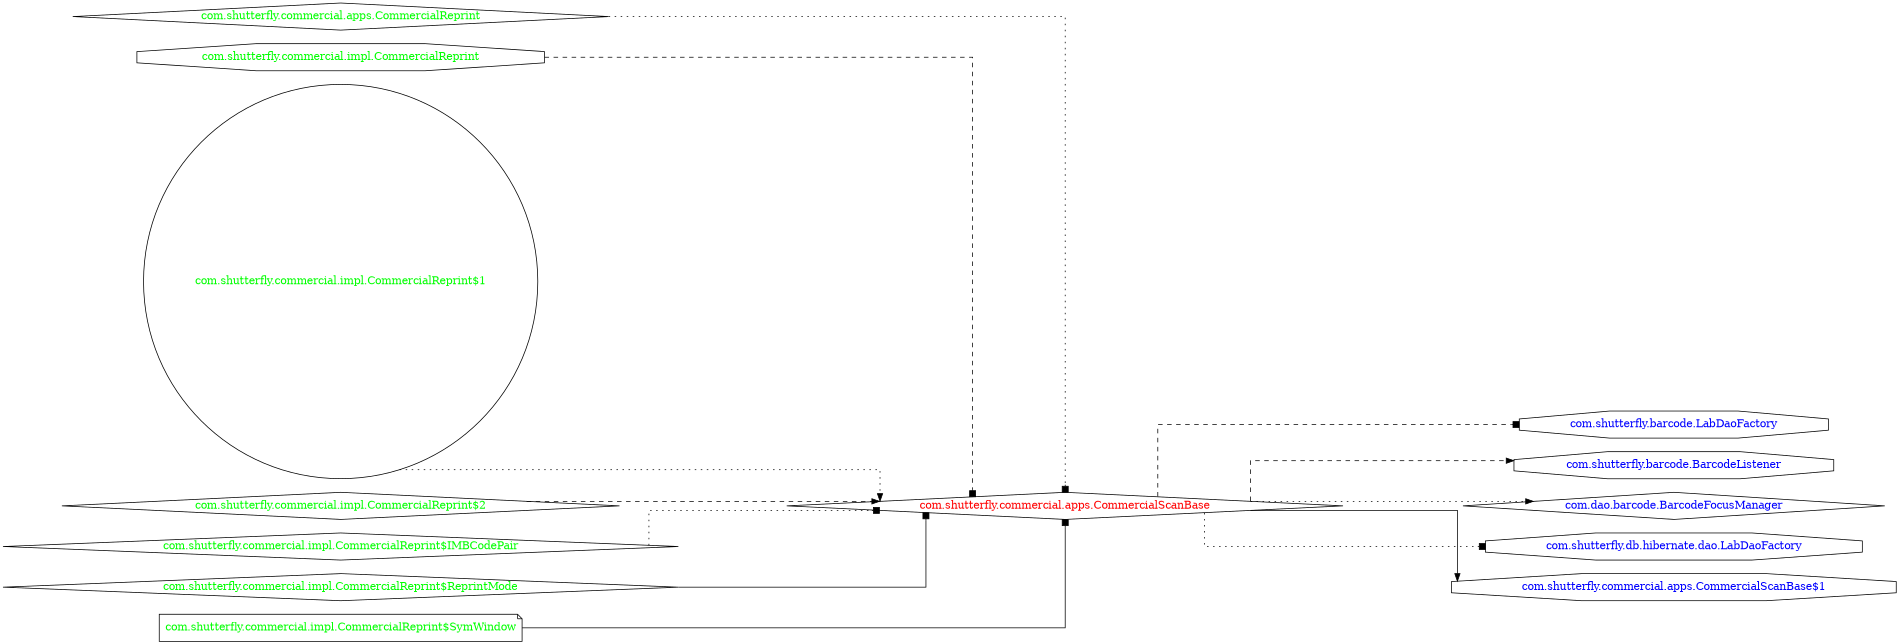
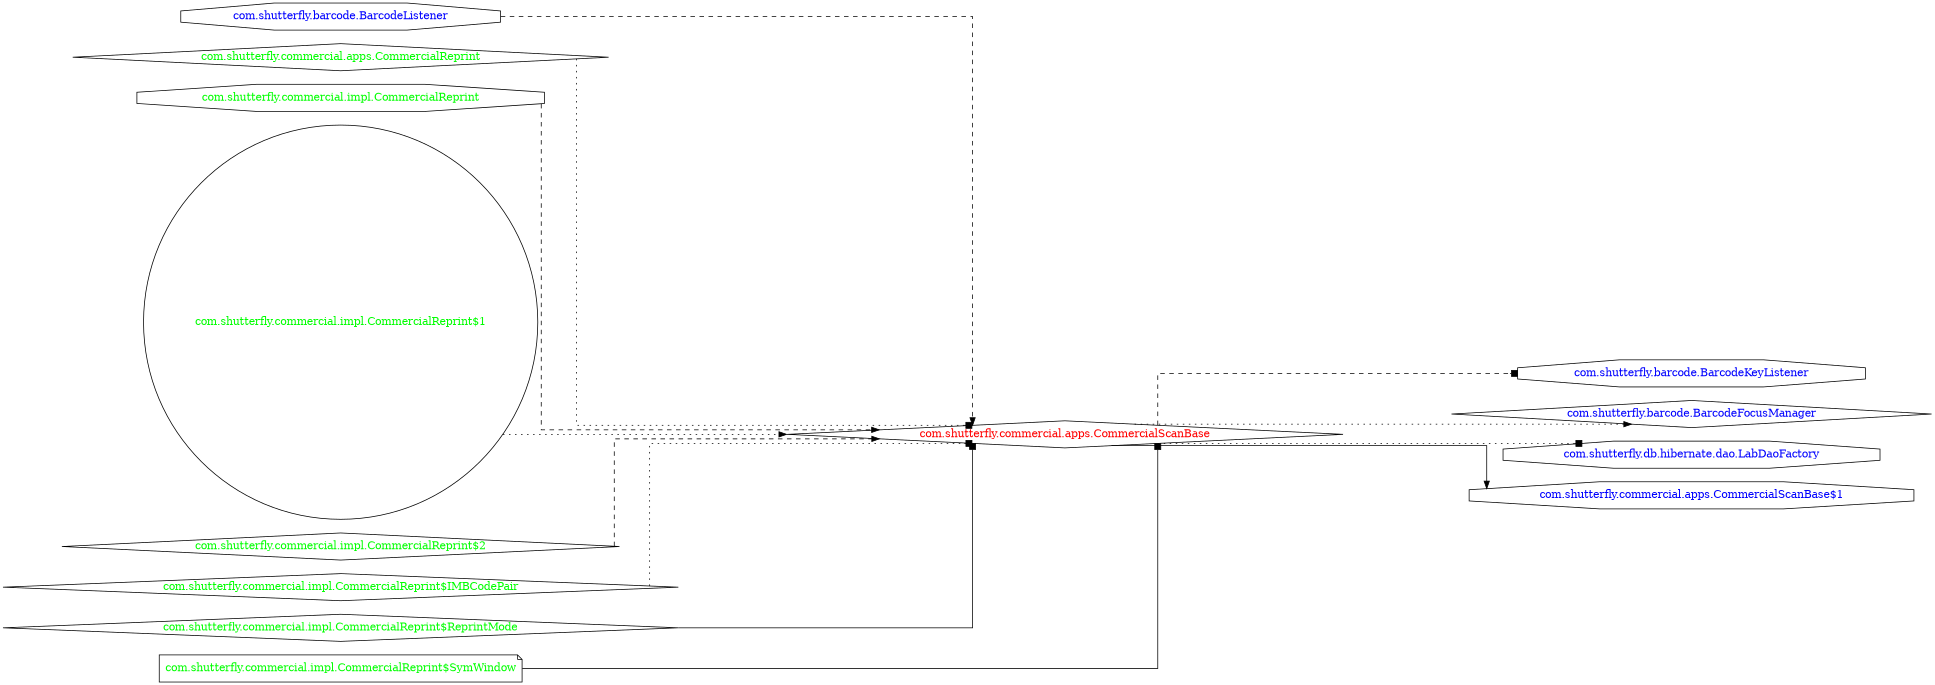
edge "com.shutterfly.commercial.impl.CommercialReprint" -> "com.shutterfly.commercial.apps.CommercialScanBase": arrowhead box -> normal
node "com.shutterfly.barcode.LabDaoFactory": label "com.shutterfly.barcode.LabDaoFactory" -> "com.shutterfly.barcode.BarcodeKeyListener"
edge "com.shutterfly.commercial.apps.CommercialScanBase" -> "com.shutterfly.barcode.BarcodeListener": reversed
node "com.dao.barcode.BarcodeFocusManager": label "com.dao.barcode.BarcodeFocusManager" -> "com.shutterfly.barcode.BarcodeFocusManager"
